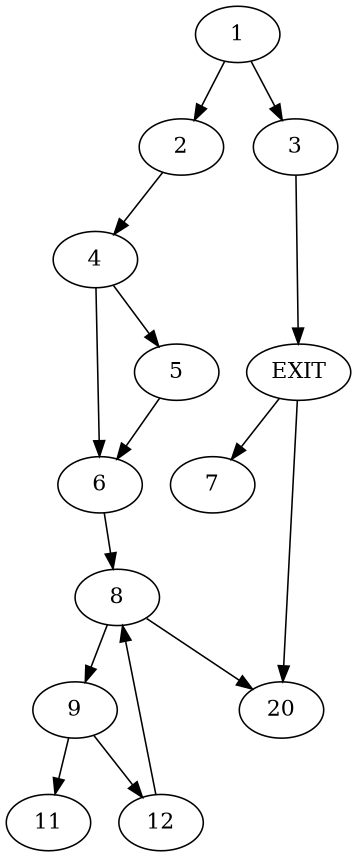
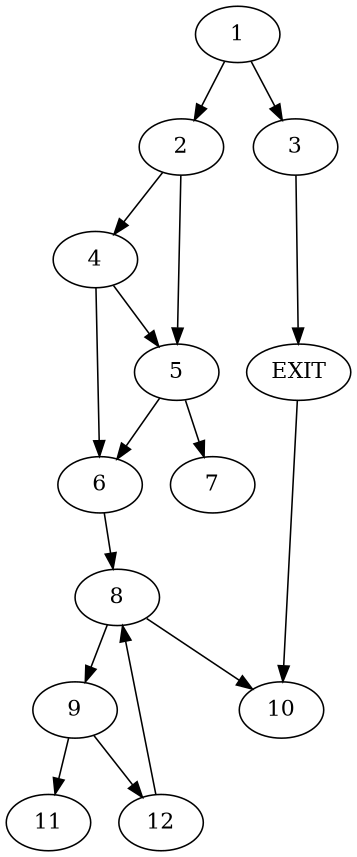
edge "2" -> "5": added
edge "EXIT" -> "7": now "5" -> "7"
node "20": label "20" -> "10"
